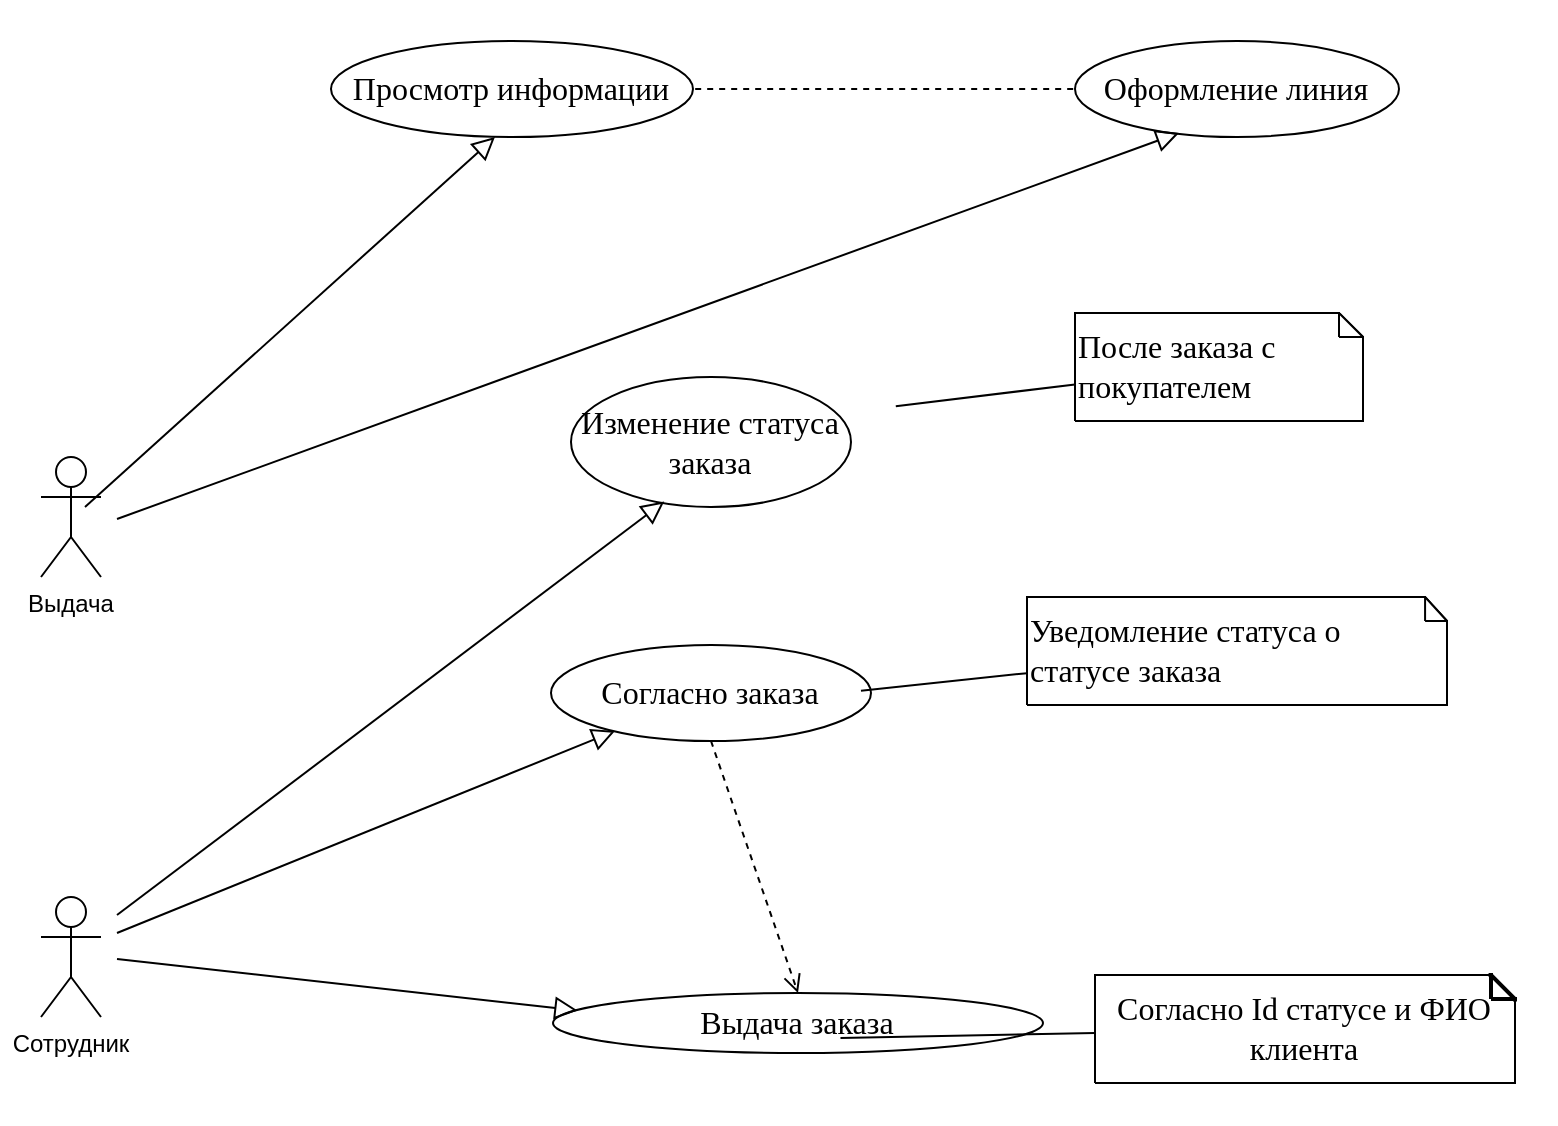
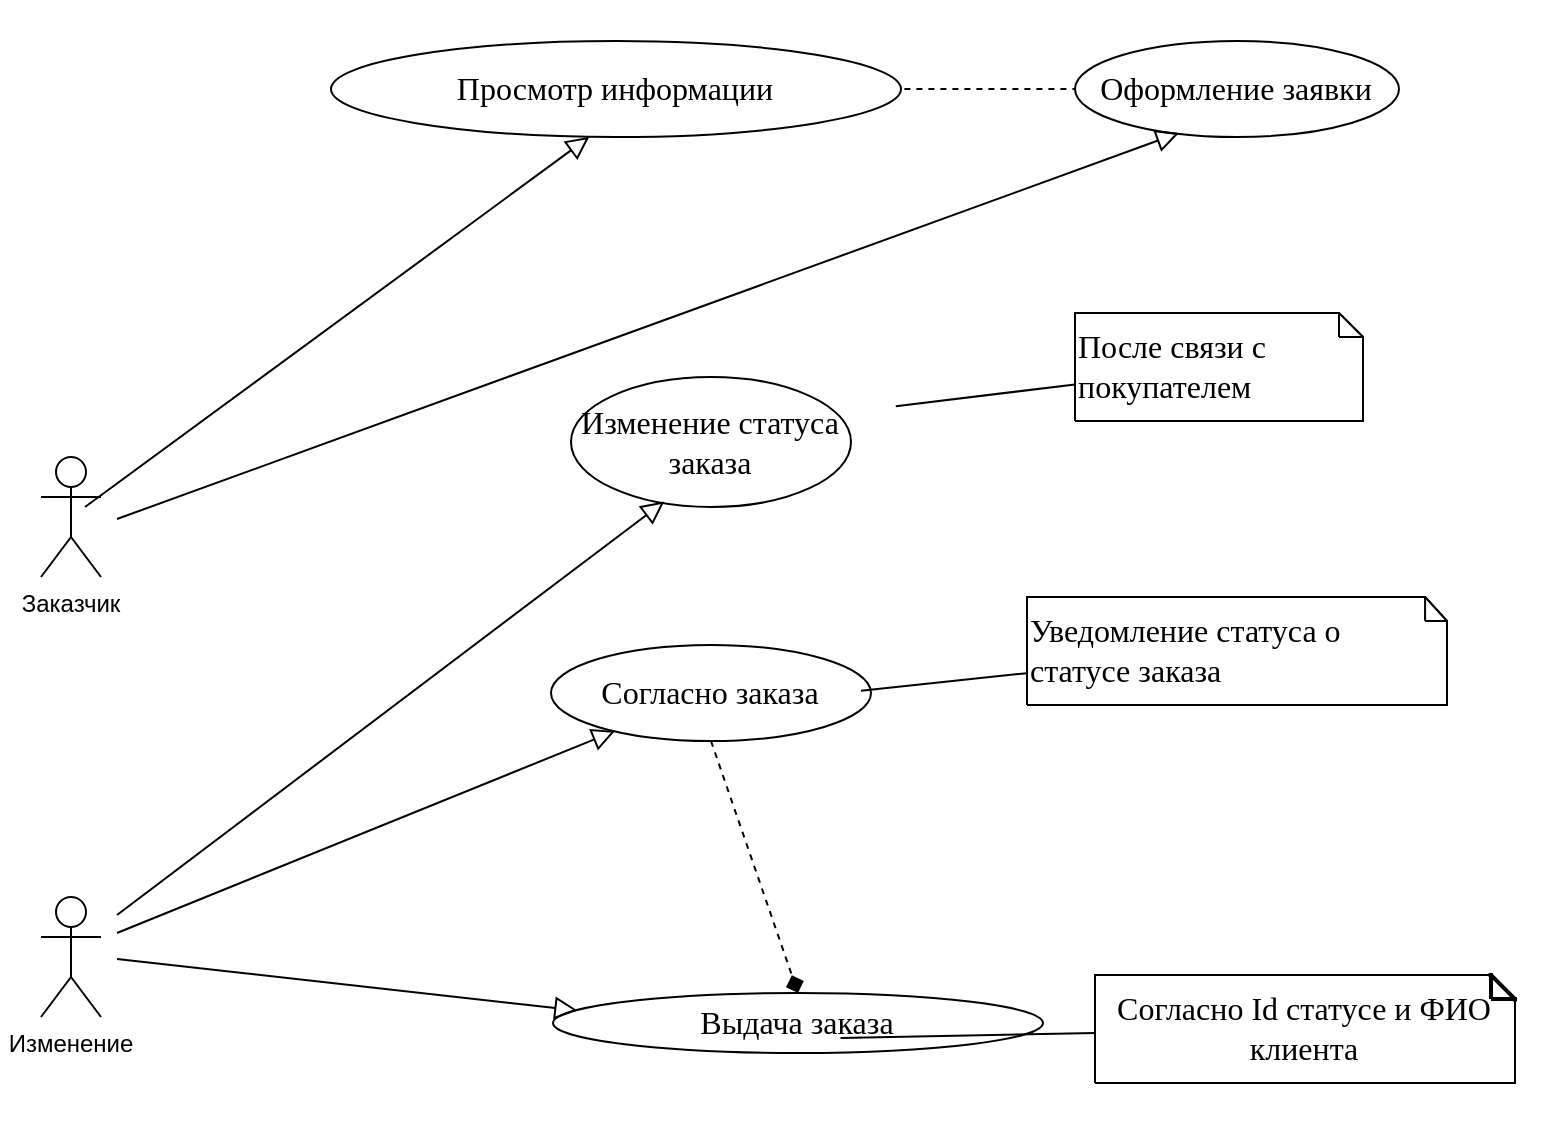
node "Просмотр информации": size 362x96 -> 570x96
node "Оформление линия": label "Оформление линия" -> "Оформление заявки"
node "После заказа с покупателем": label "После заказа с покупателем" -> "После связи с покупателем"
node "Выдача": label "Выдача" -> "Заказчик"
edge "Согласно заказа" -> "Выдача заказа": arrowhead open -> diamond
node "Сотрудник": label "Сотрудник" -> "Изменение"
